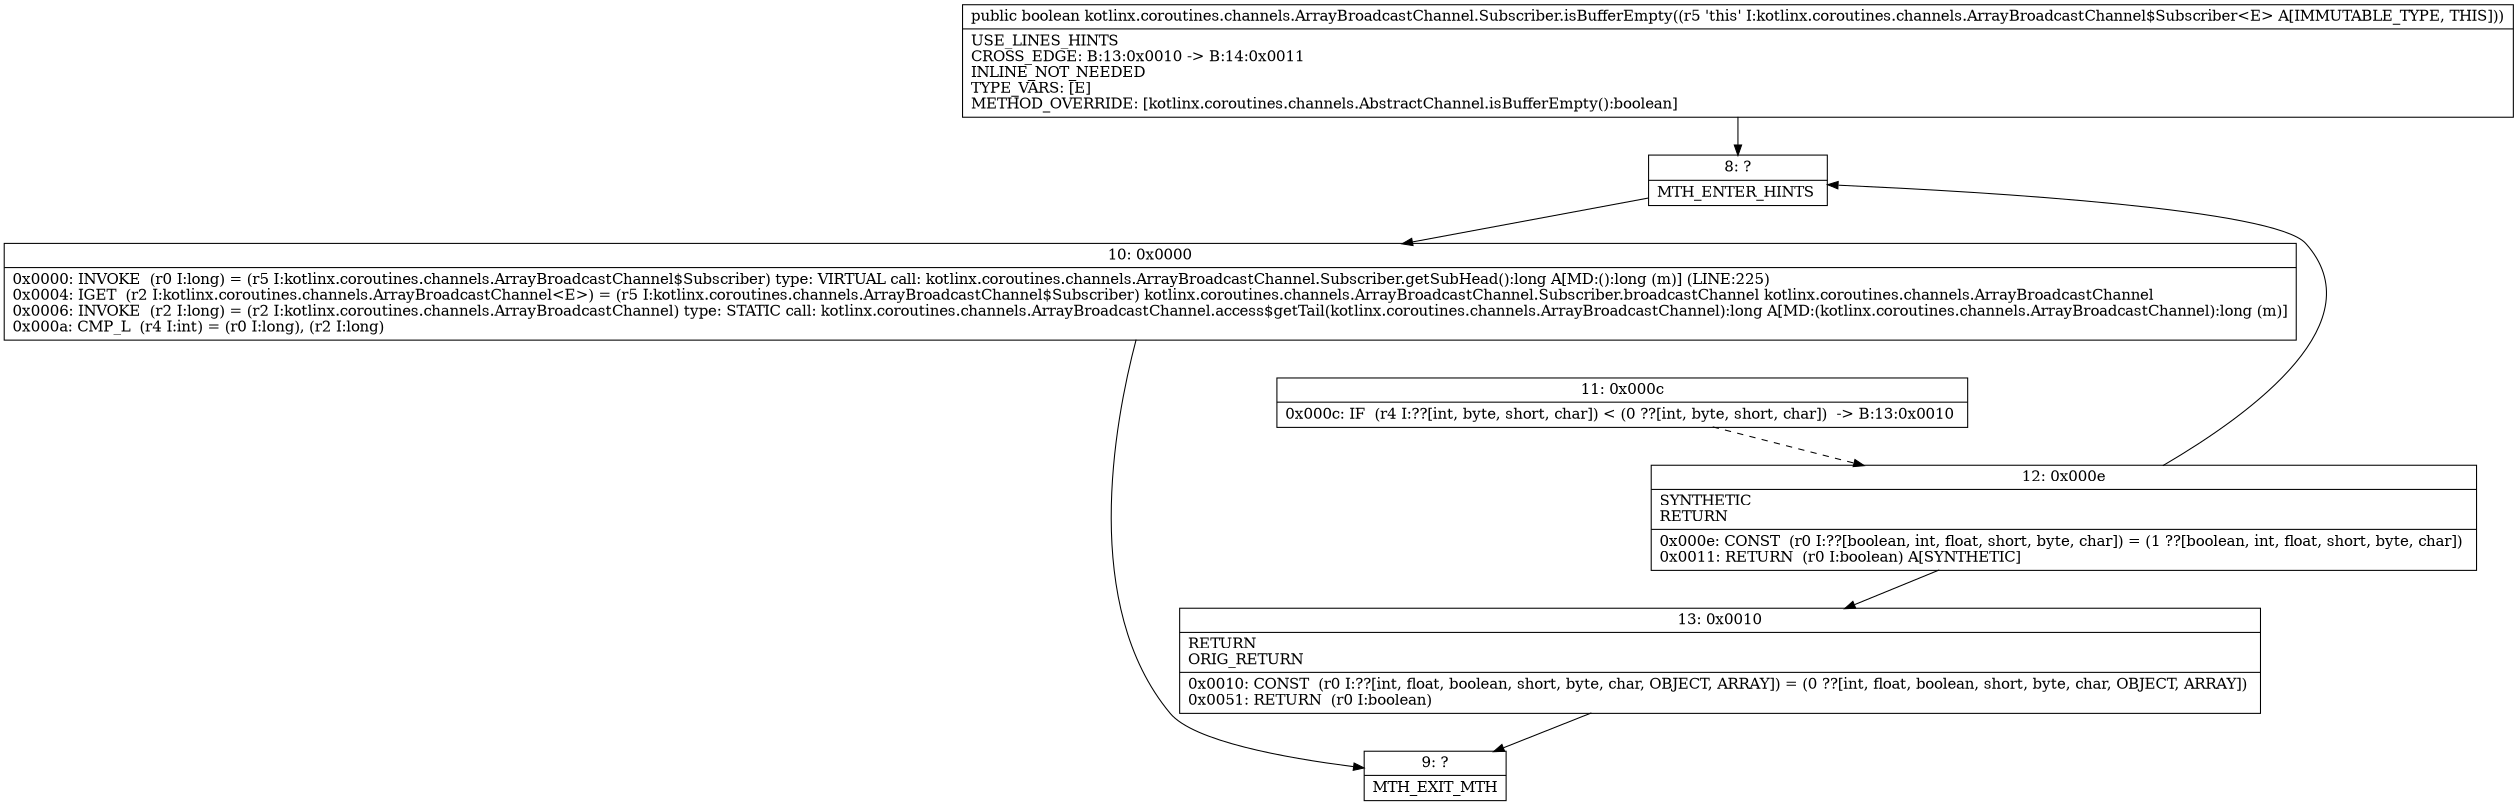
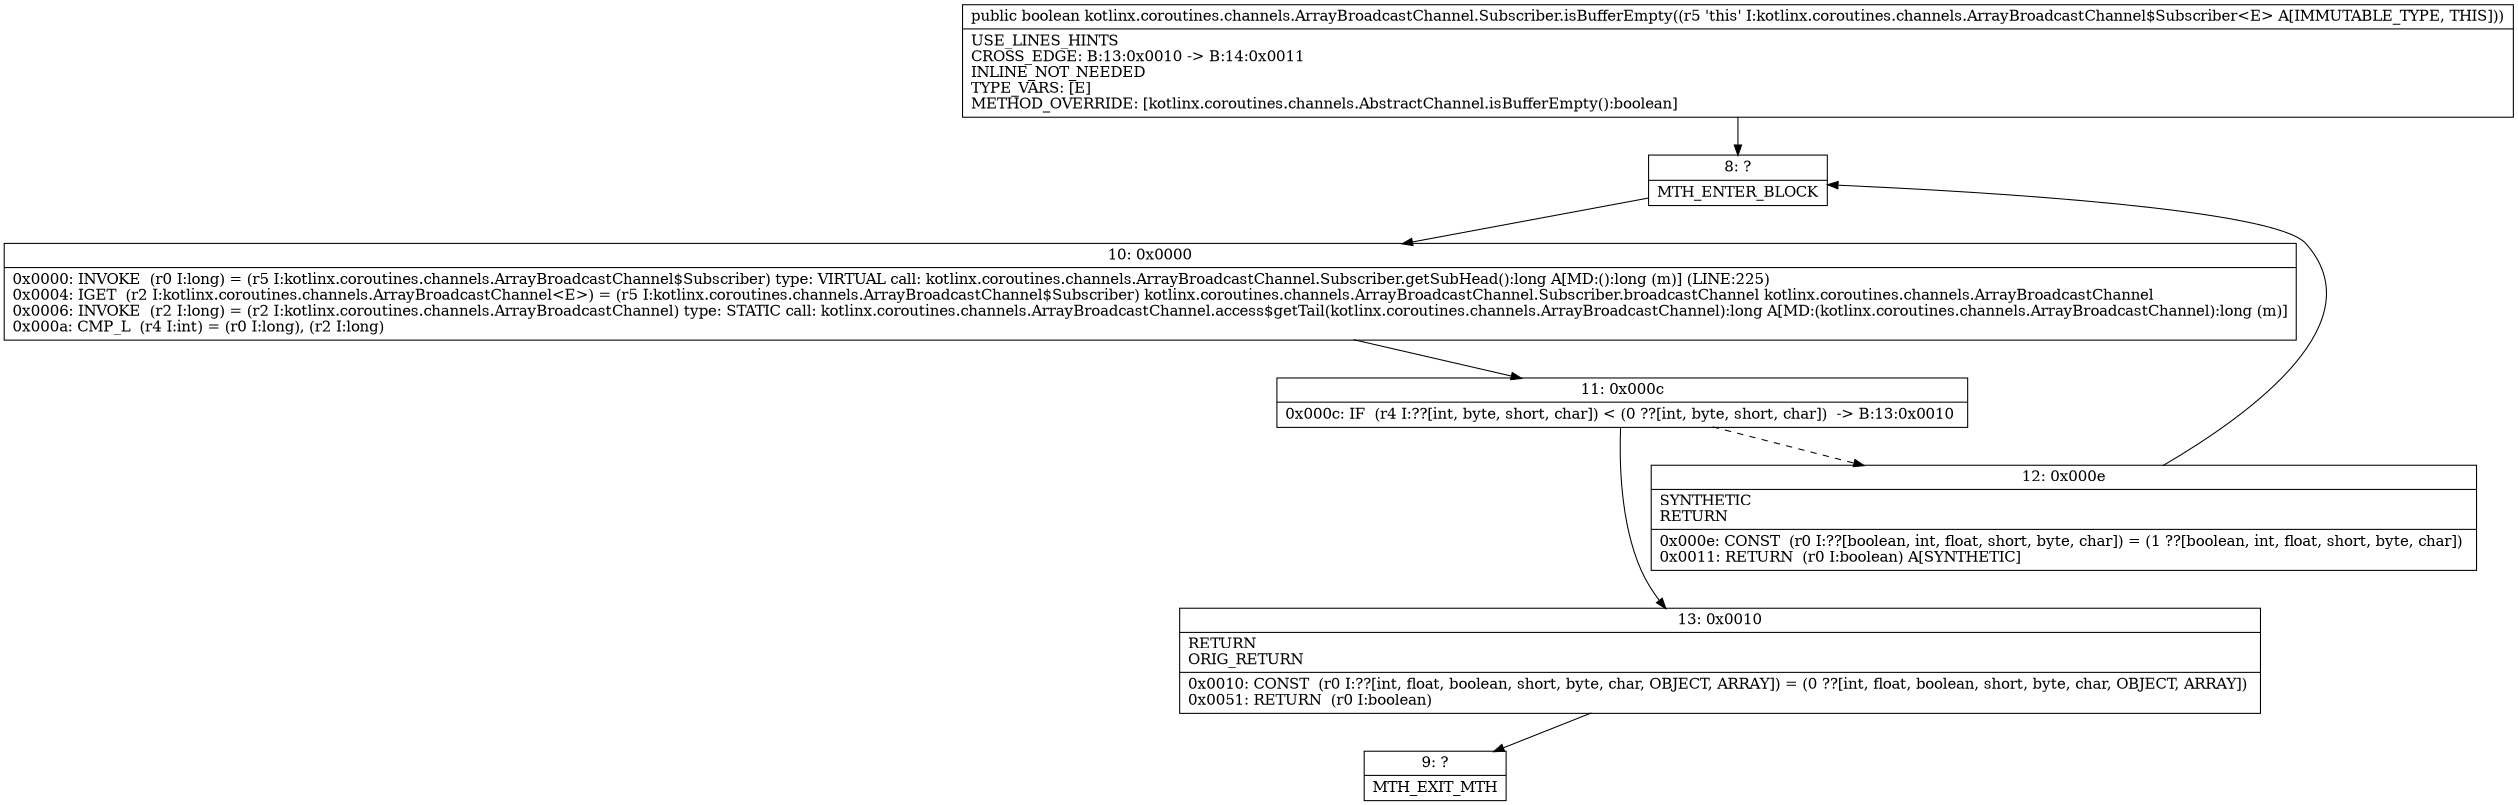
node "8: ?": text "MTH_ENTER_HINTS" -> "MTH_ENTER_BLOCK"
edge "12: 0x000e" -> "13: 0x0010": now "11: 0x000c" -> "13: 0x0010"
edge "10: 0x0000" -> "9: ?": now "10: 0x0000" -> "11: 0x000c"
